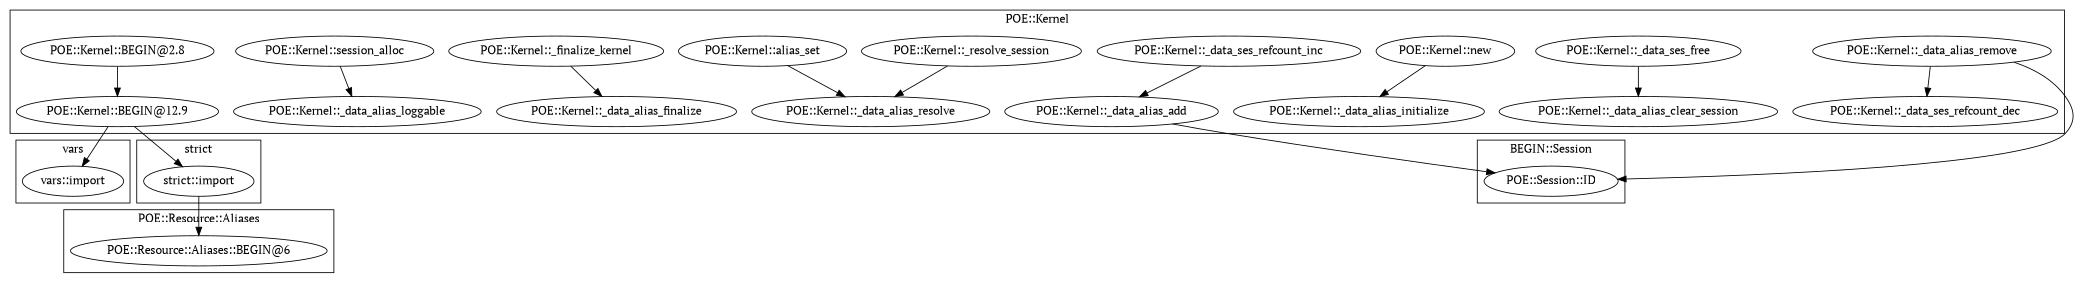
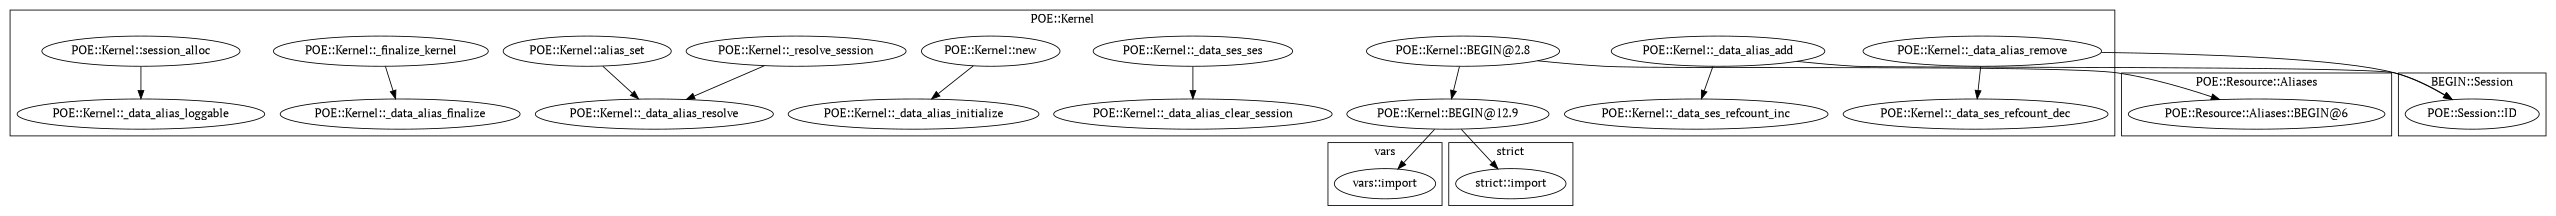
node "POE::Kernel::_data_ses_free": label "POE::Kernel::_data_ses_free" -> "POE::Kernel::_data_ses_ses"
edge "POE::Kernel::_data_ses_refcount_inc" -> "POE::Kernel::_data_alias_add": reversed
edge "strict::import" -> "POE::Resource::Aliases::BEGIN@6": now "POE::Kernel::BEGIN@2.8" -> "POE::Resource::Aliases::BEGIN@6"
